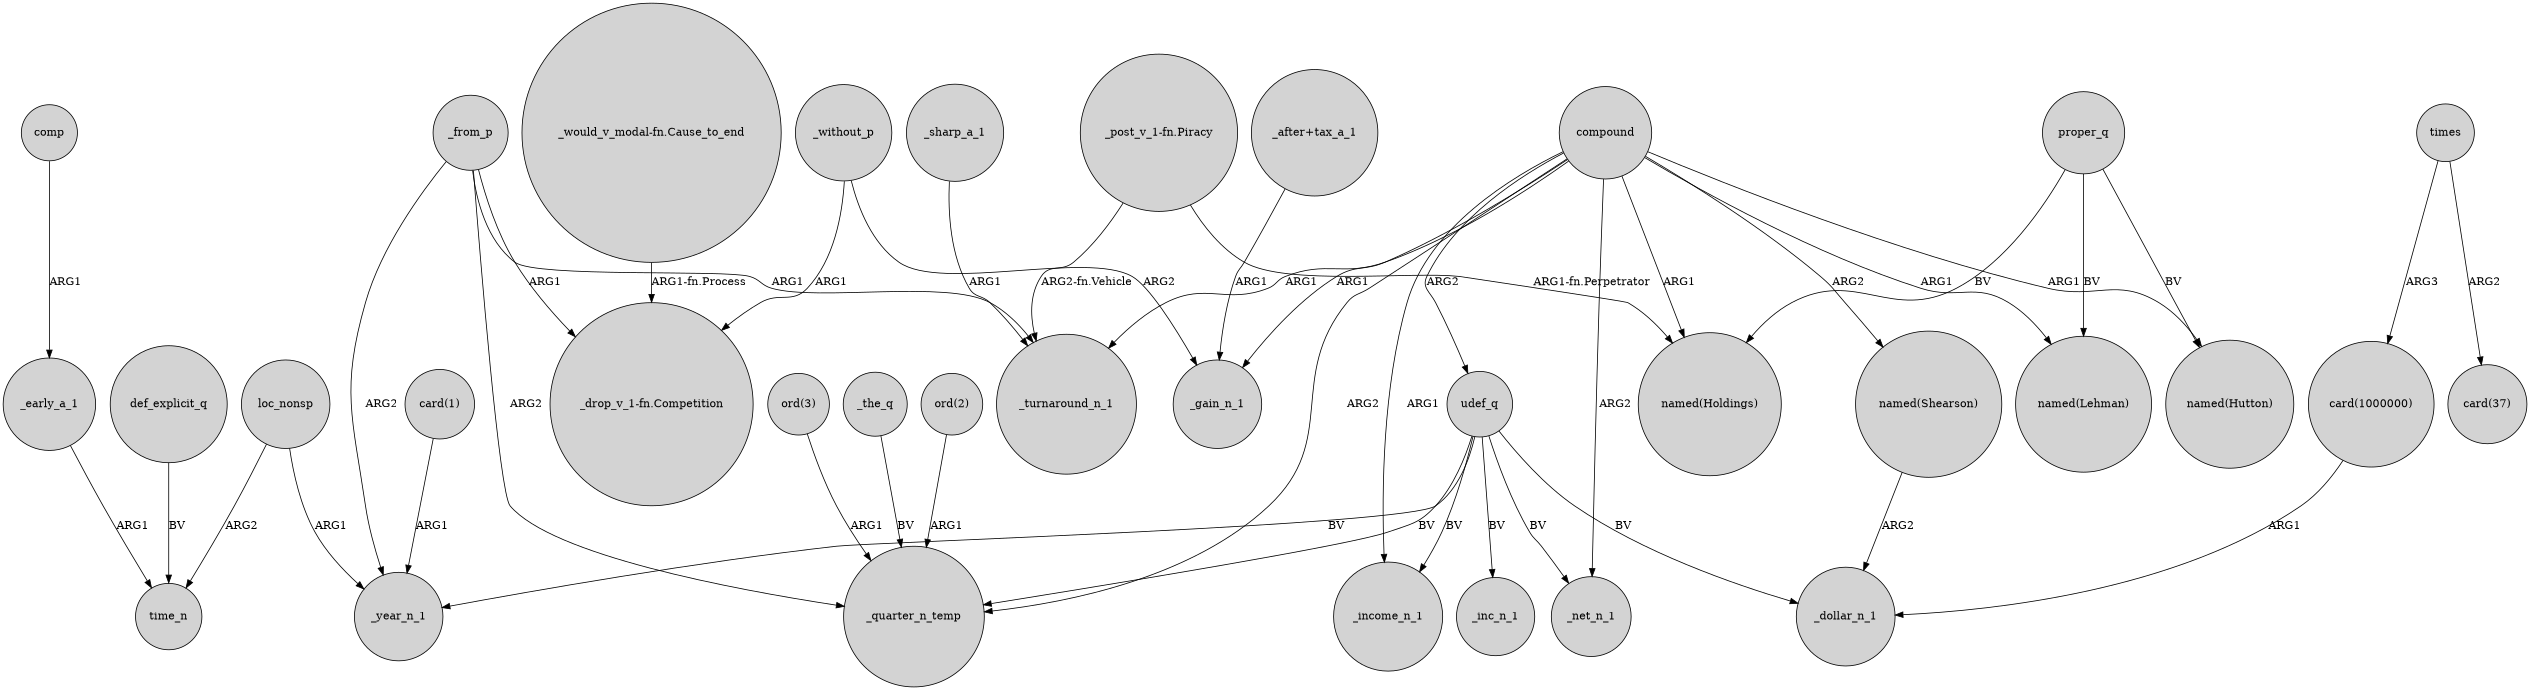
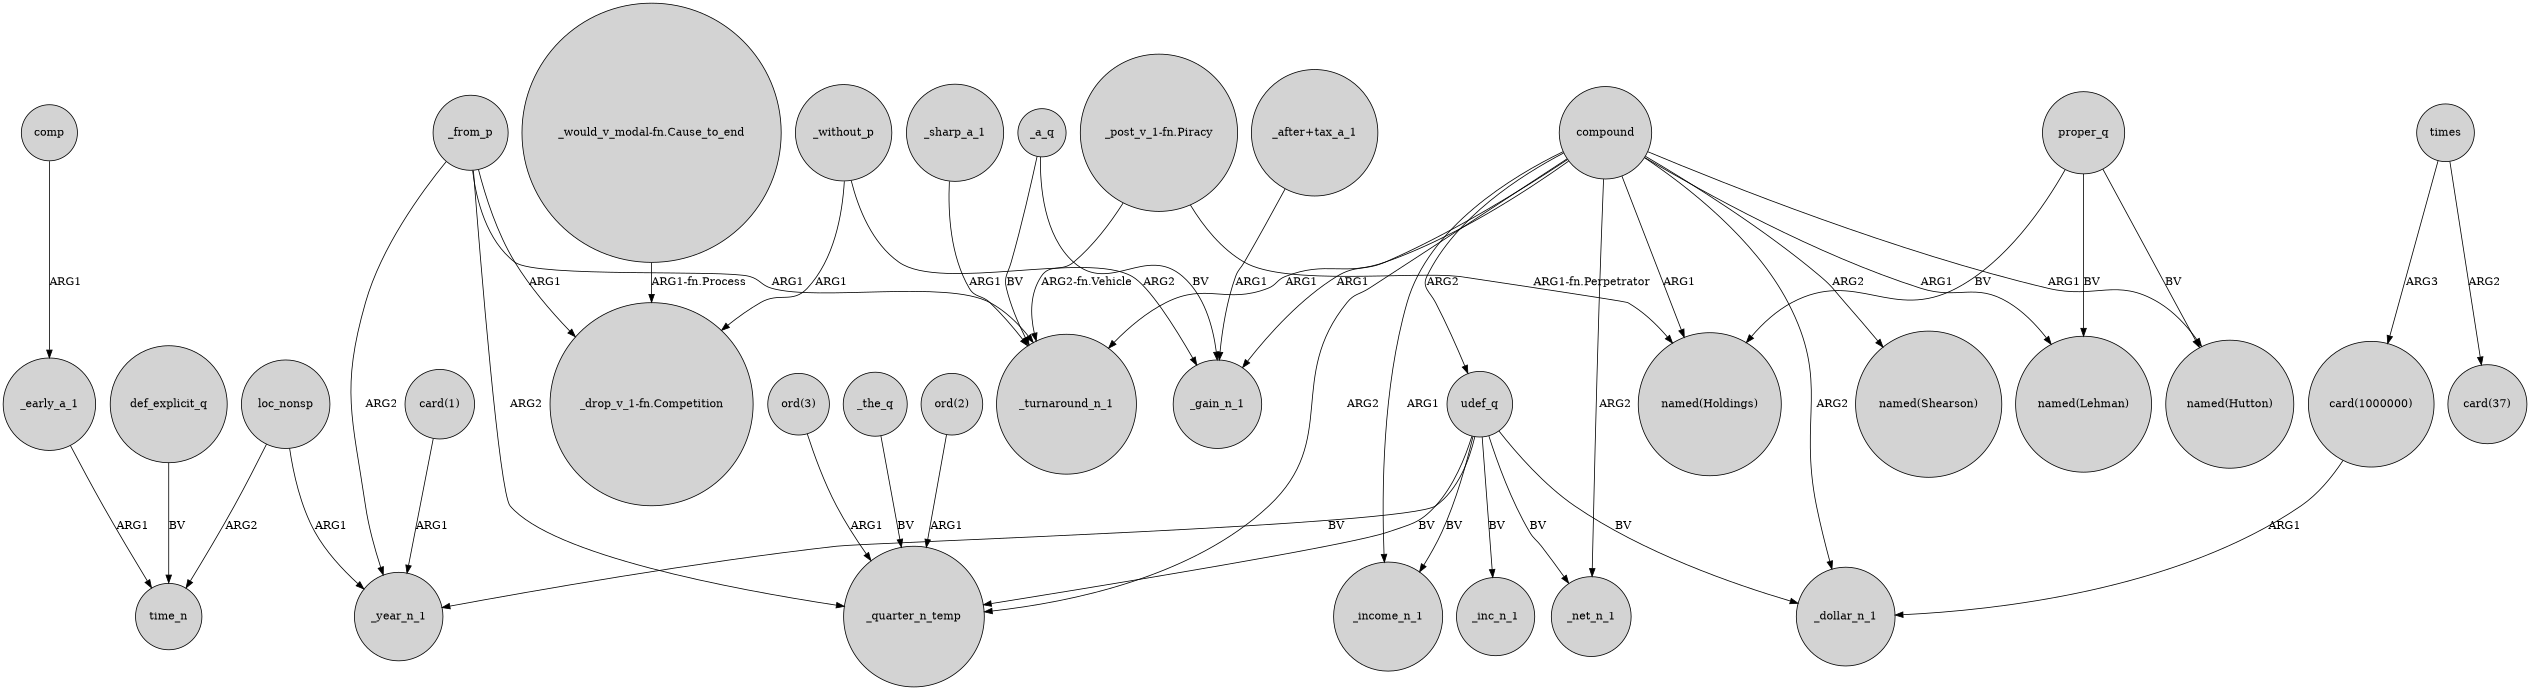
node "_a_q": added
edge "named(Shearson)" -> "_dollar_n_1": now "compound" -> "_dollar_n_1"
